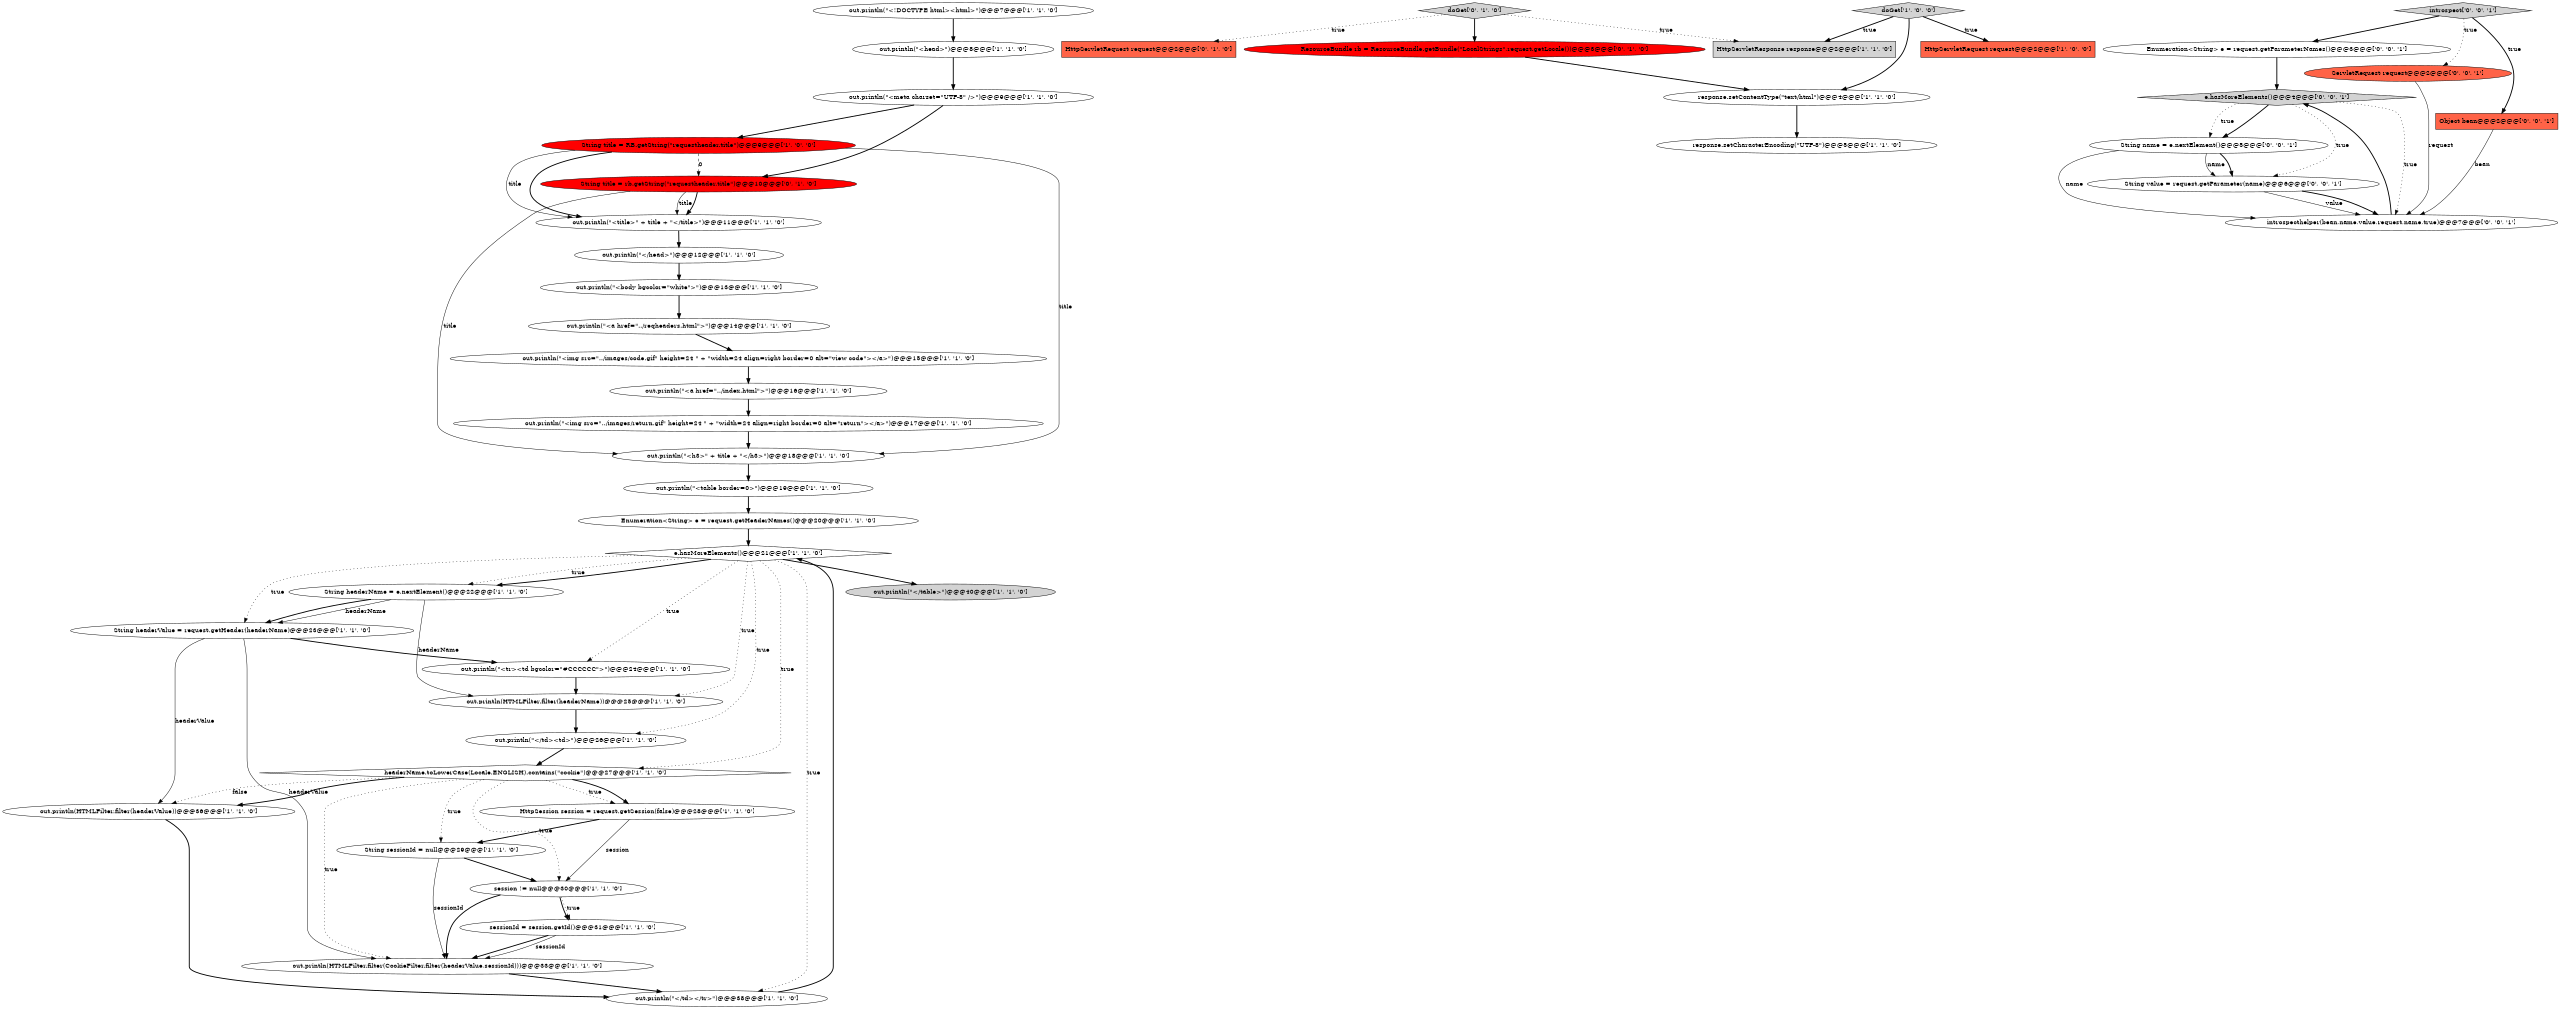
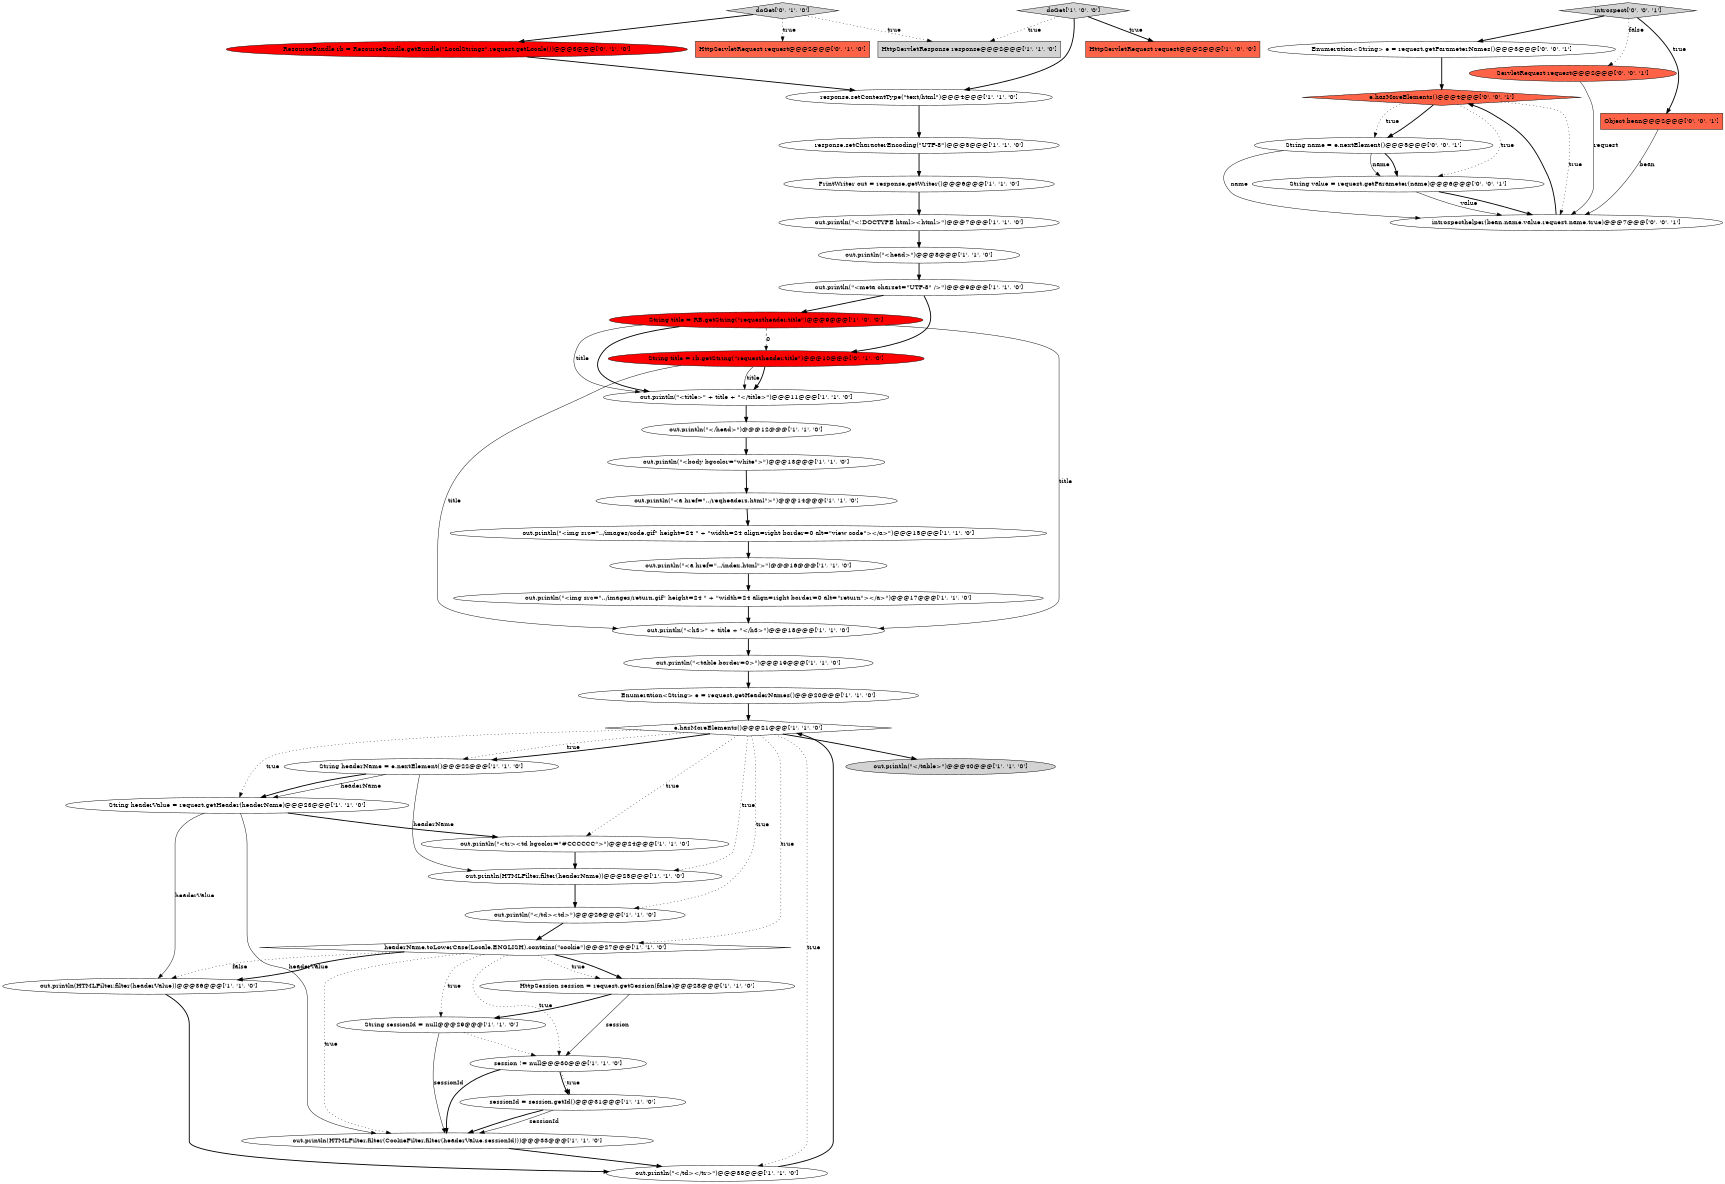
edge "doGet['1', '0', '0']" -> "HttpServletResponse response@@@2@@@['1', '1', '0']": style bold -> dotted
edge "introspect['0', '0', '1']" -> "ServletRequest request@@@2@@@['0', '0', '1']": label "true" -> "false"
node "e.hasMoreElements()@@@4@@@['0', '0', '1']": fillcolor lightgray -> tomato
node "PrintWriter out = response.getWriter()@@@6@@@['1', '1', '0']": added
edge "String sessionId = null@@@29@@@['1', '1', '0']" -> "session != null@@@30@@@['1', '1', '0']": style bold -> dotted
